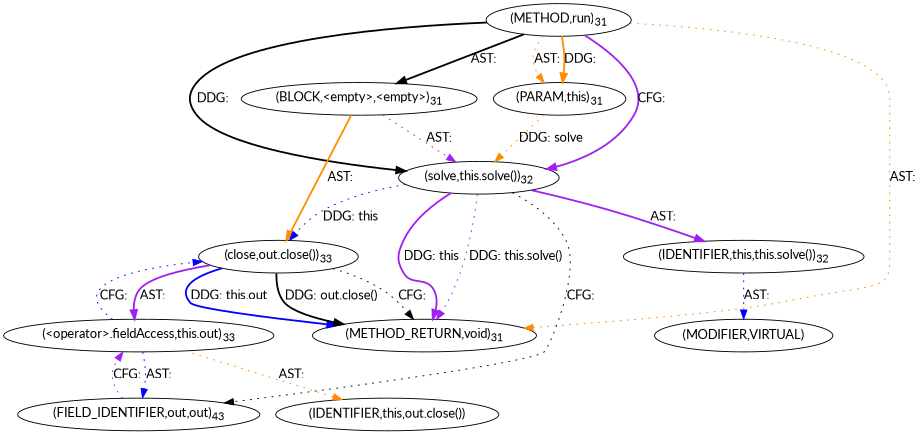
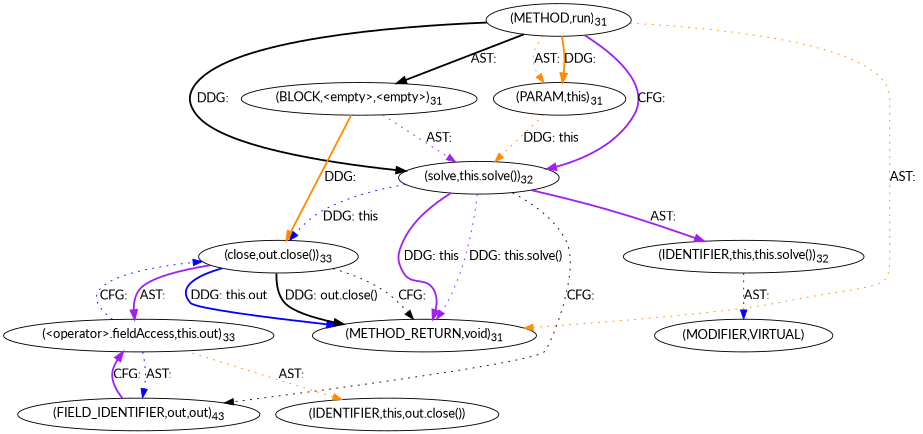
edge "(PARAM,this)" -> "(solve,this.solve())": label "DDG: solve" -> "DDG: this"
edge "(BLOCK,<empty>,<empty>)" -> "(close,out.close())": label "AST: " -> "DDG: "
edge "(FIELD_IDENTIFIER,out,out)" -> "(<operator>.fieldAccess,this.out)": style dotted -> bold
